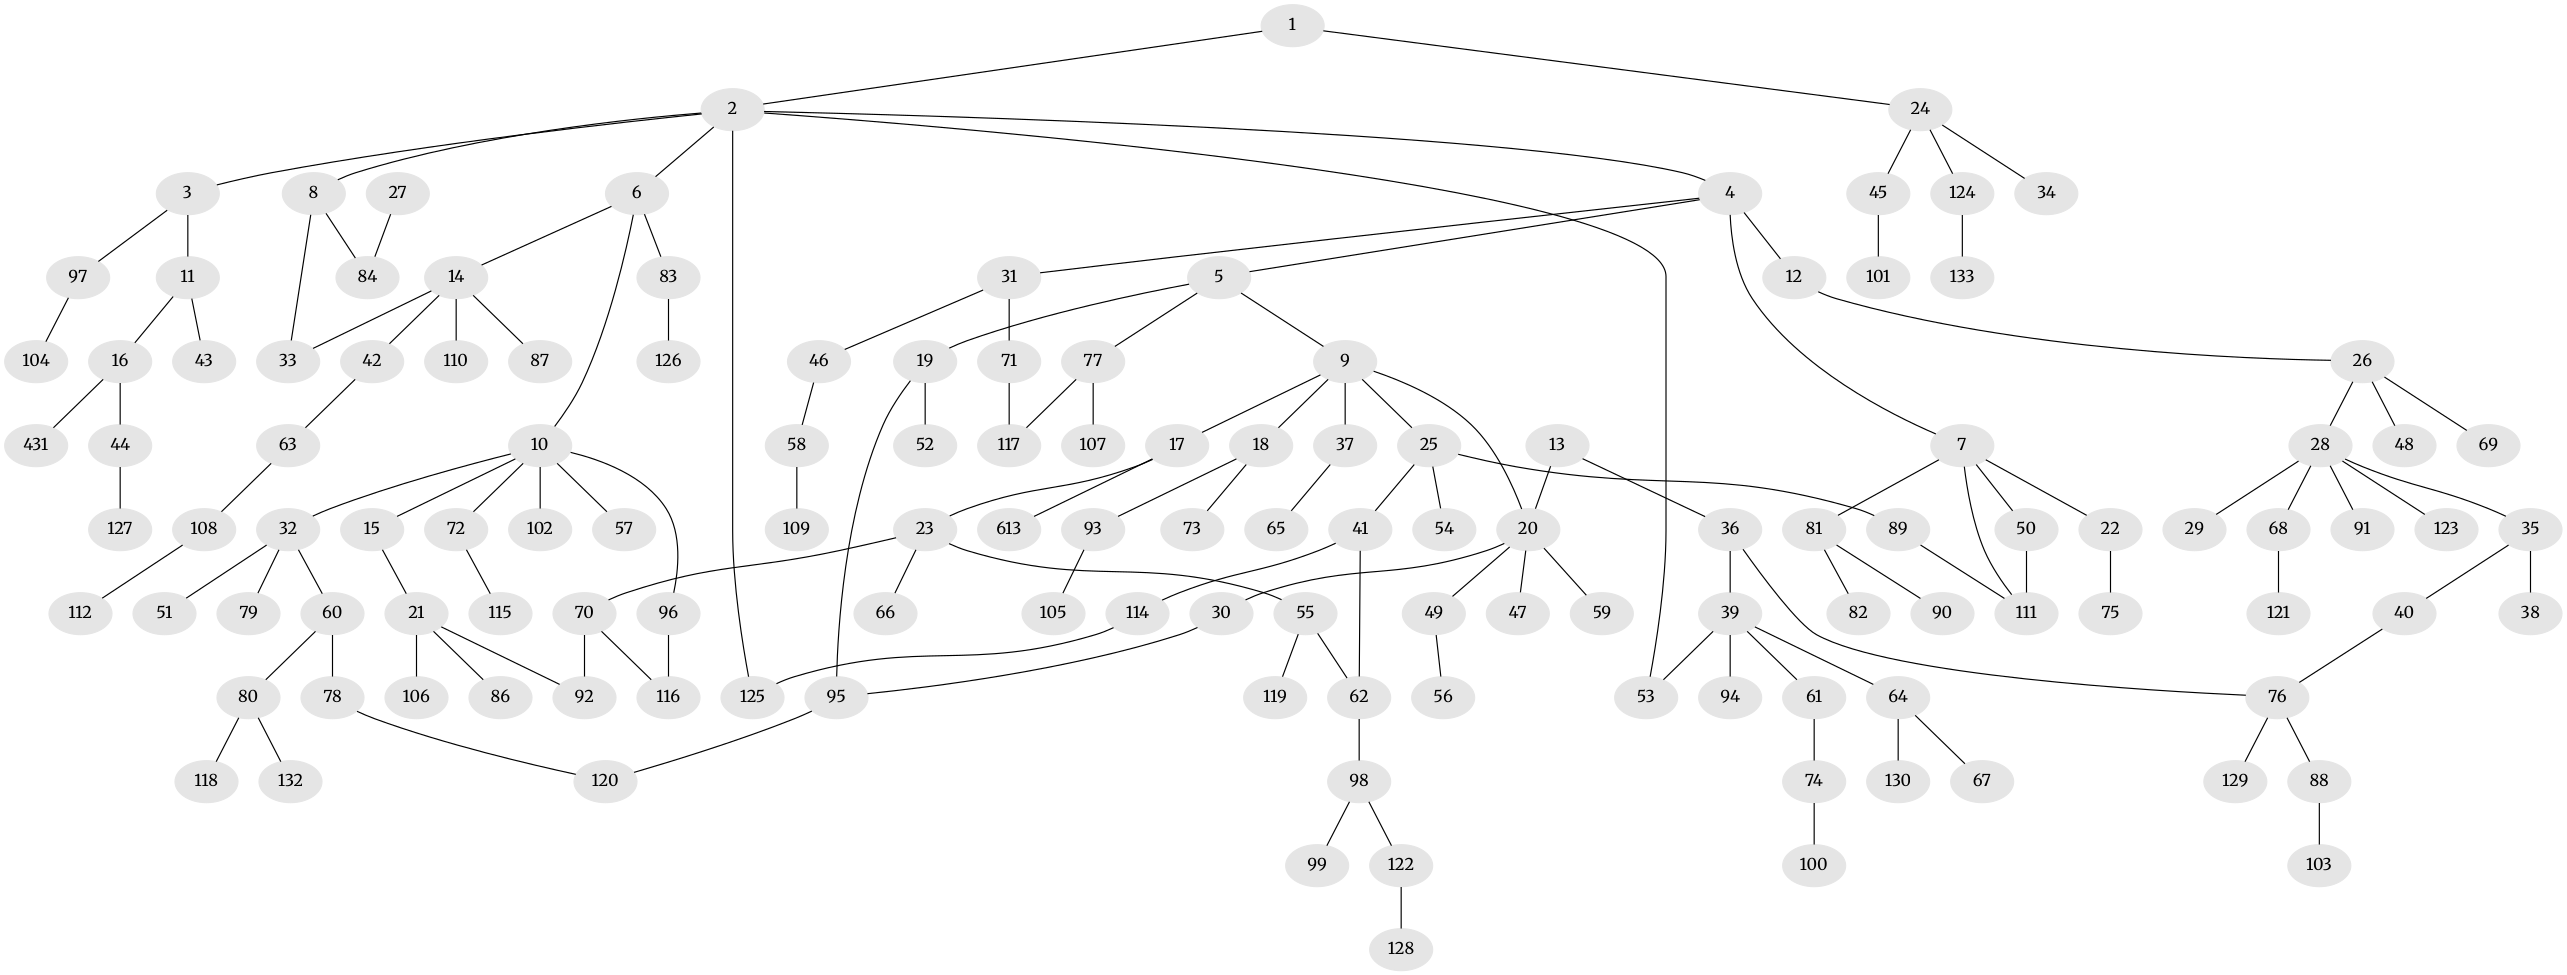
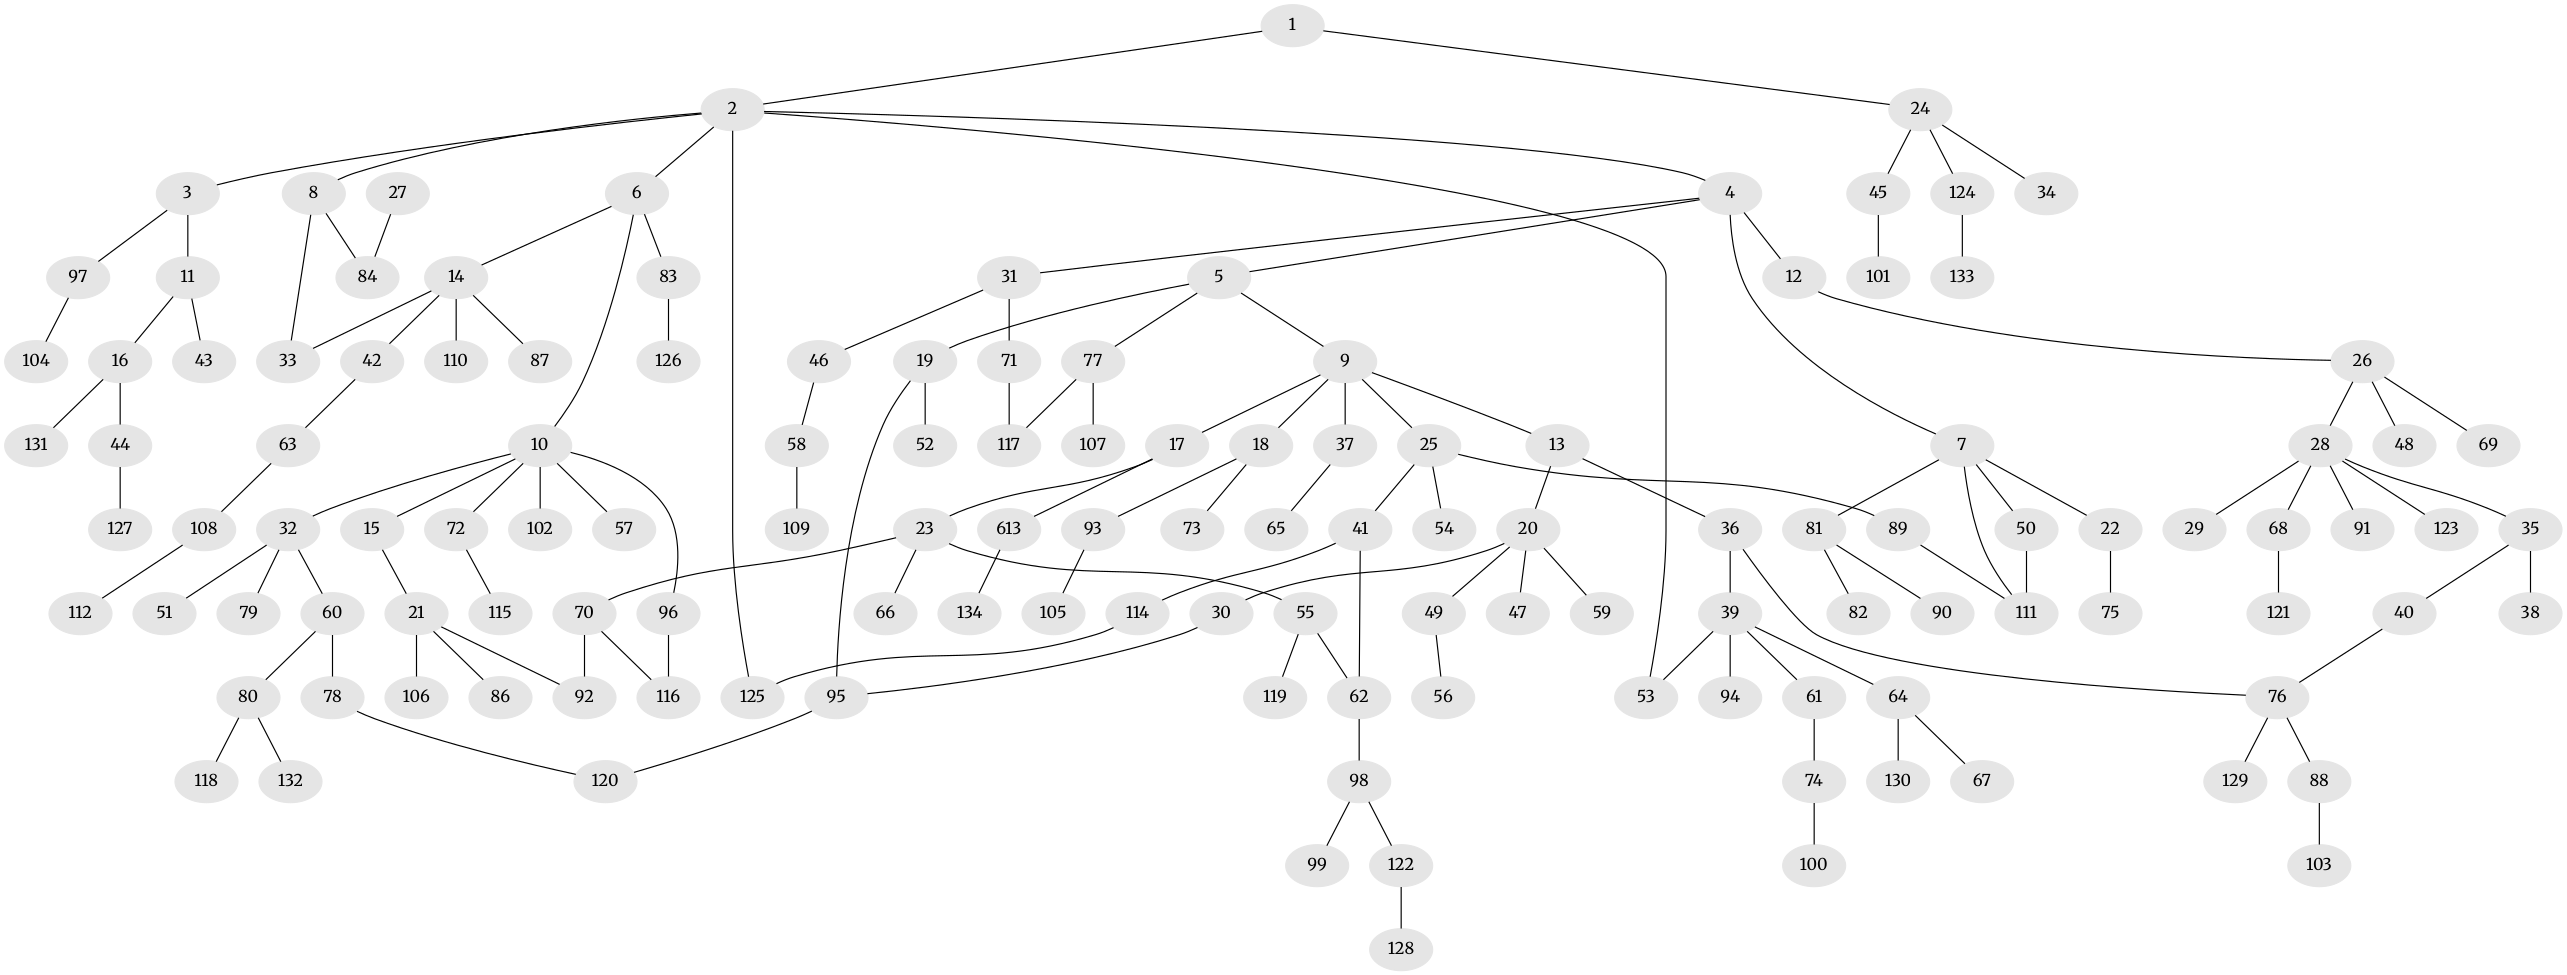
edge "9" -- "20": now "9" -- "13"
node "431": label "431" -> "131"
node "134": added
